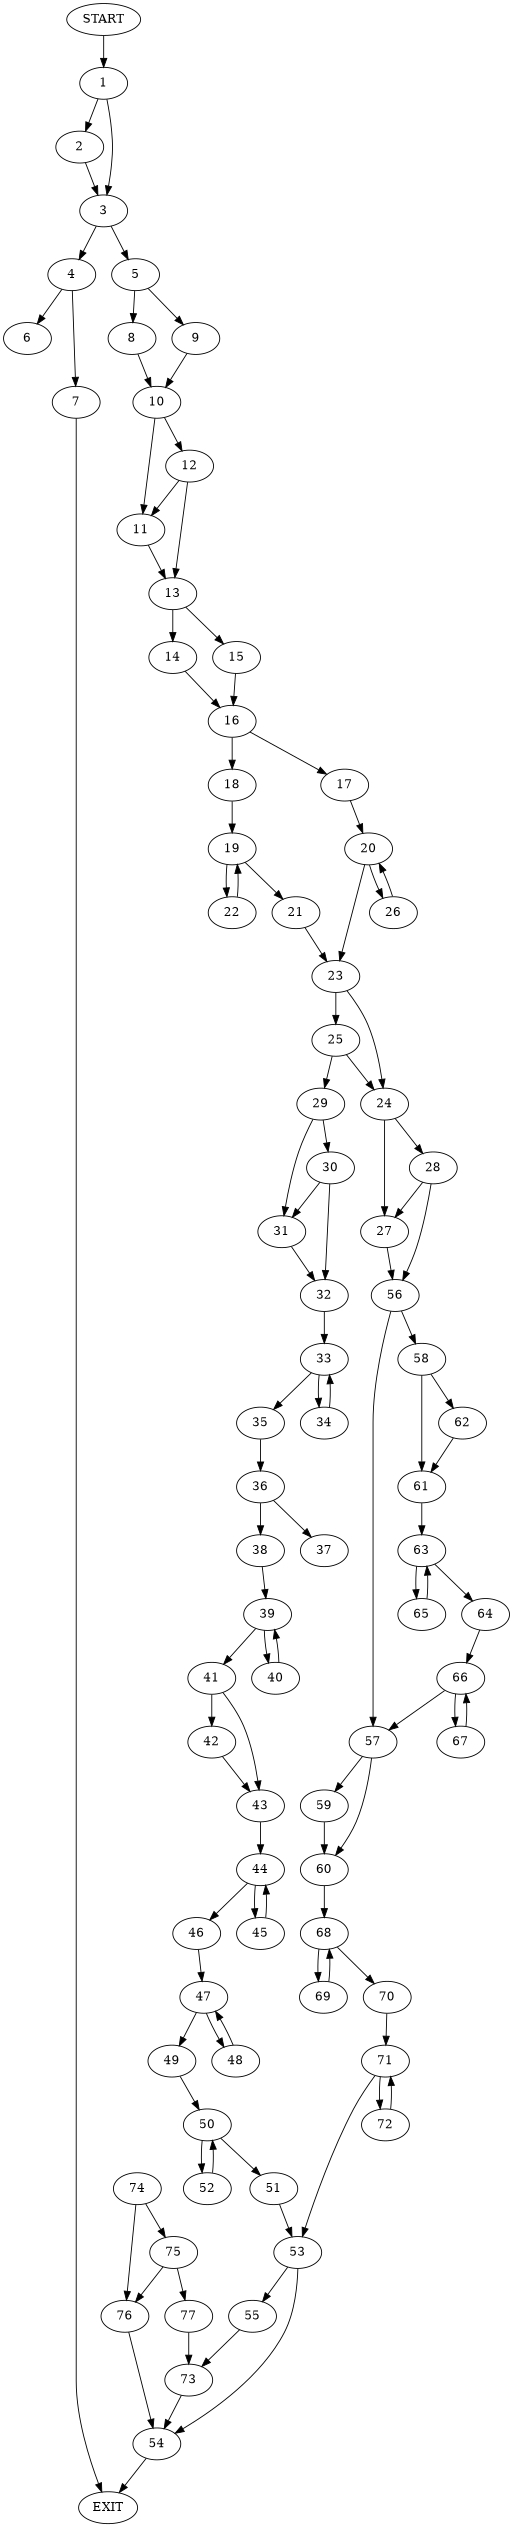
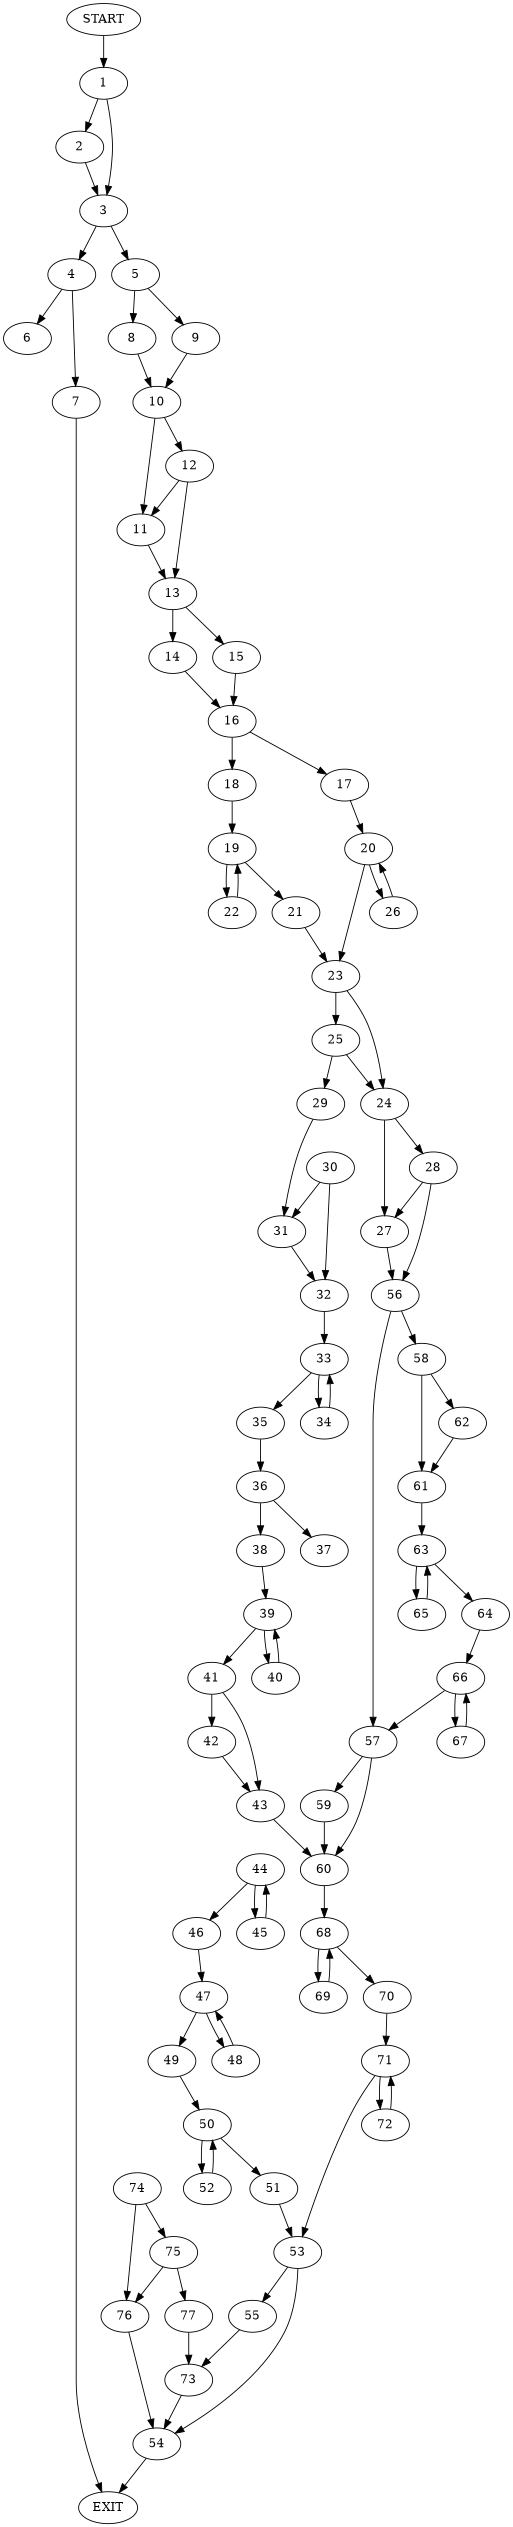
edge "29" -> "30": removed
edge "43" -> "44": now "43" -> "60"
